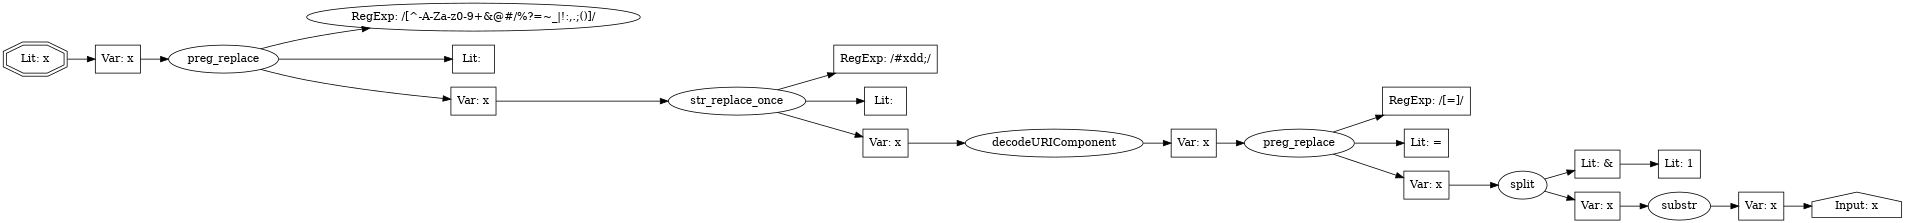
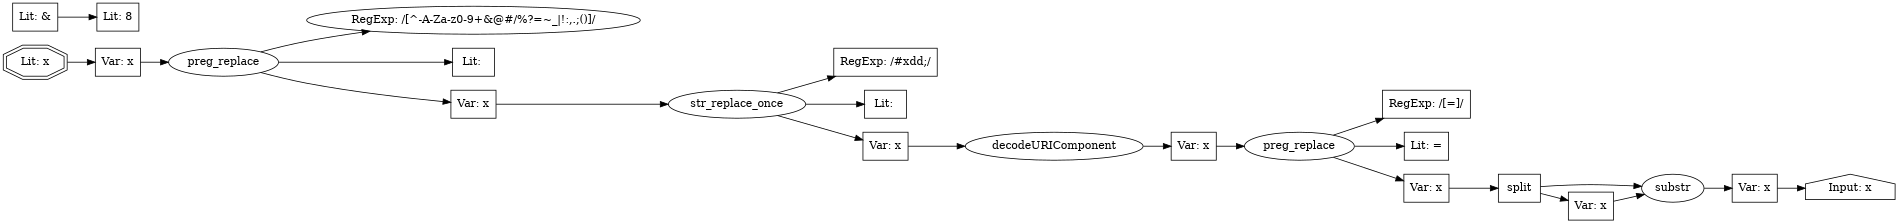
node "Lit: 1": label "Lit: 1" -> "Lit: 8"
edge "split" -> "Lit: &": now "split" -> "substr"
node "split": shape ellipse -> box
